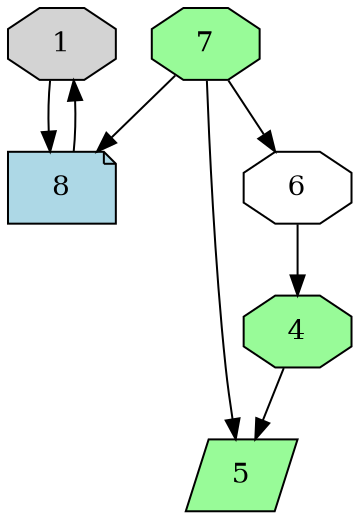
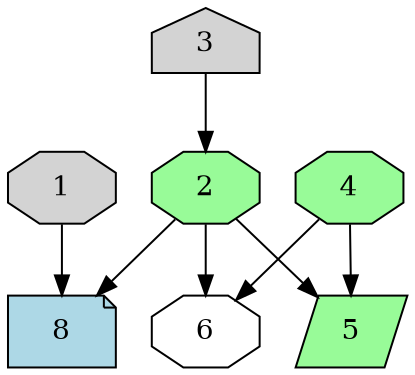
node "7": label "7" -> "2"
node "3": added
edge "8" -> "1": removed
edge "6" -> "4": reversed
